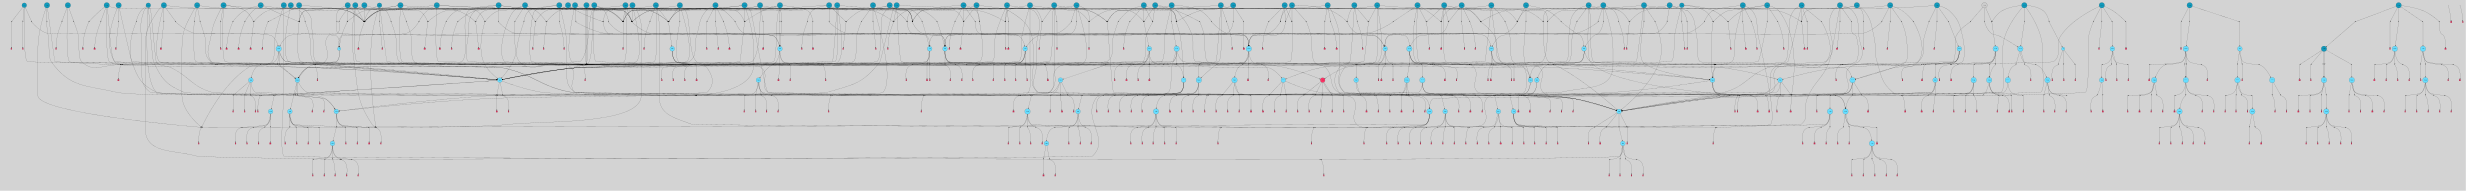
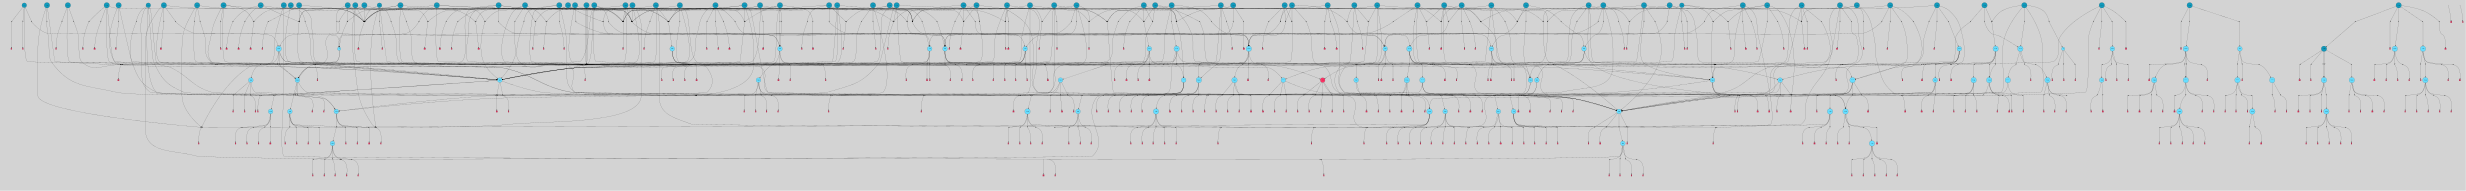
node "T1196": fillcolor #cccccc -> #1199bb
node "T845": removed
